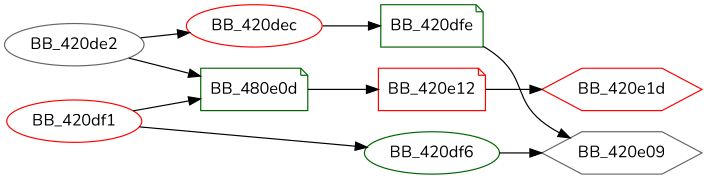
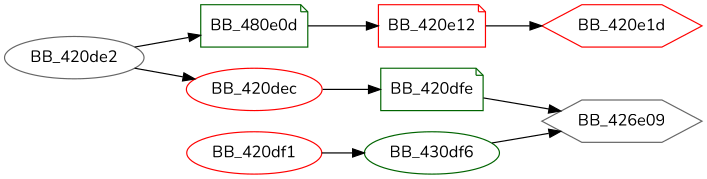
edge "BB_420df1" -> "BB_480e0d": removed
node "BB_420df6": label "BB_420df6" -> "BB_430df6"
node "BB_420e09": label "BB_420e09" -> "BB_426e09"
